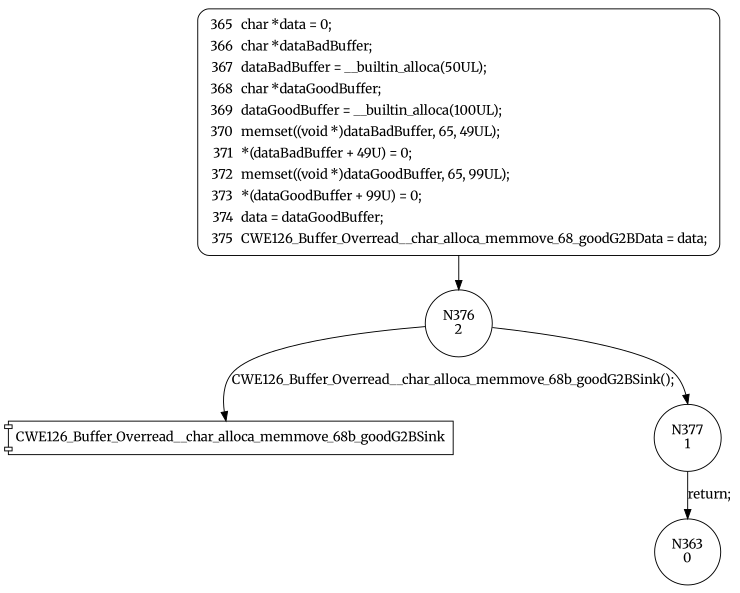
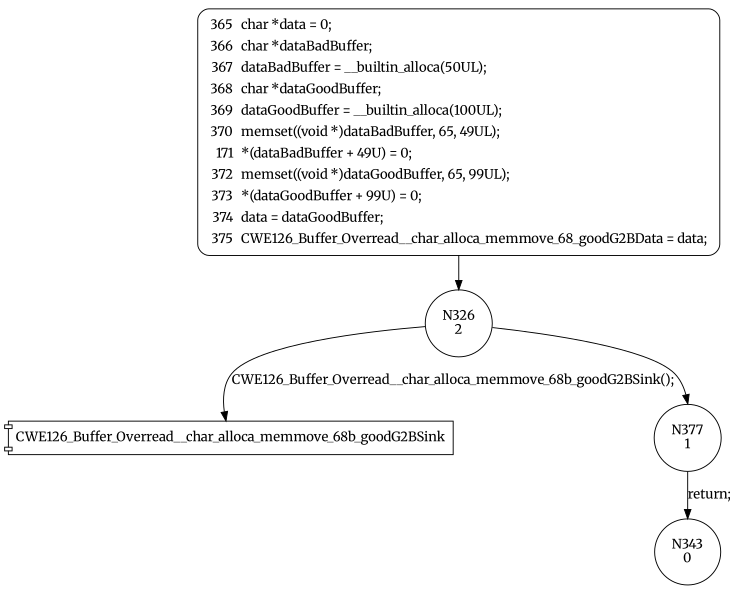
node "365": text "371" -> "171"
node "N376 2": label "N376 2" -> "N326 2"
node "N363 0": label "N363 0" -> "N343 0"
